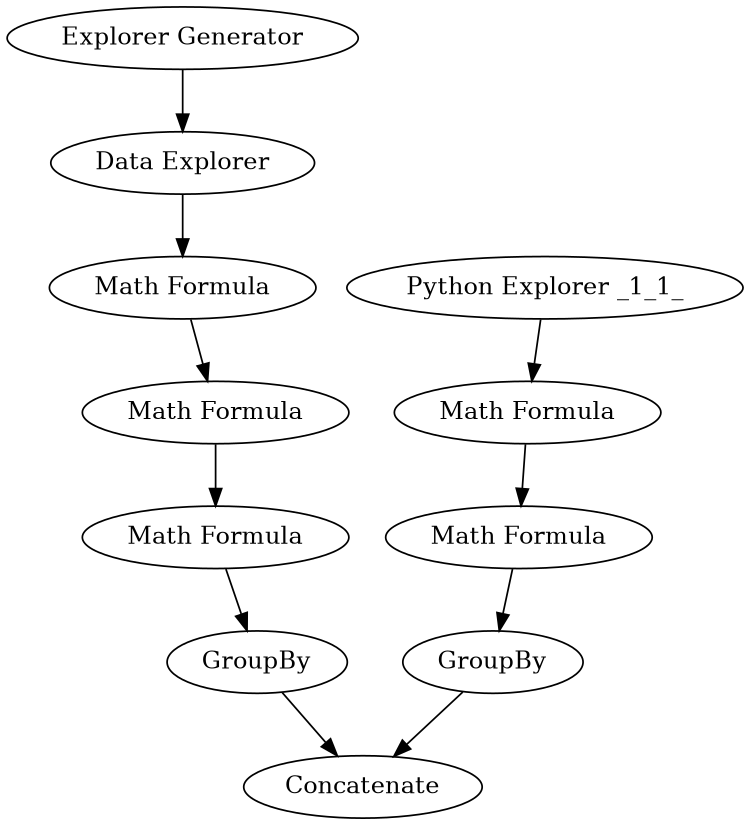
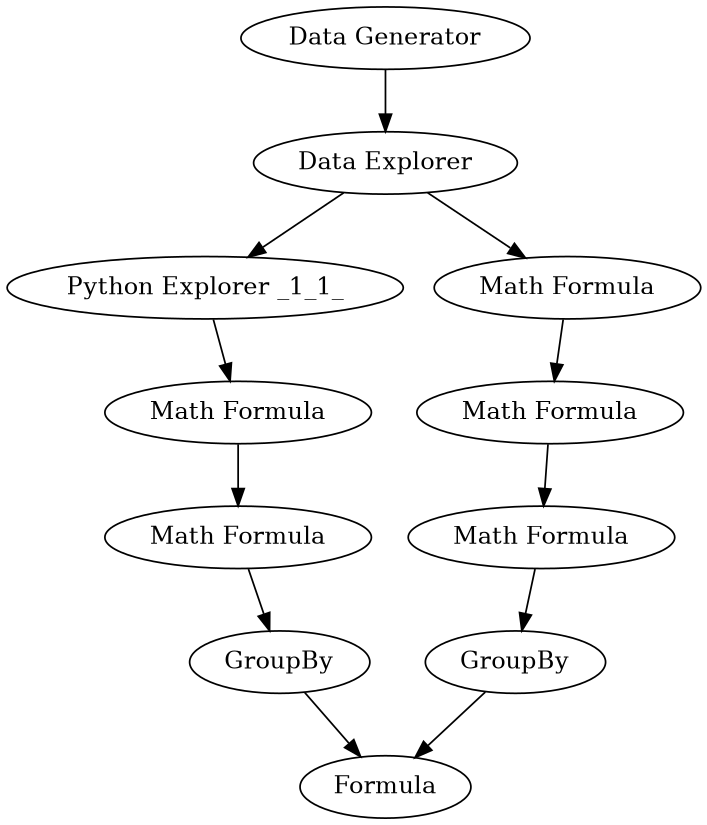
node "Explorer Generator": label "Explorer Generator" -> "Data Generator"
edge "Data Explorer" -> "Python Explorer _1_1_": added
node "Concatenate": label "Concatenate" -> "Formula"
